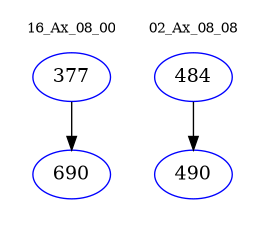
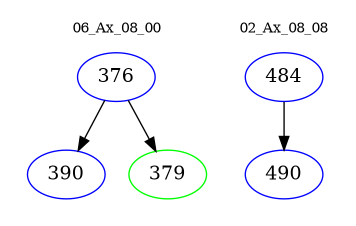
cluster "16_Ax_08_00": label "16_Ax_08_00" -> "06_Ax_08_00"
node "377": label "377" -> "376"
node "690": label "690" -> "390"
node "379": added
